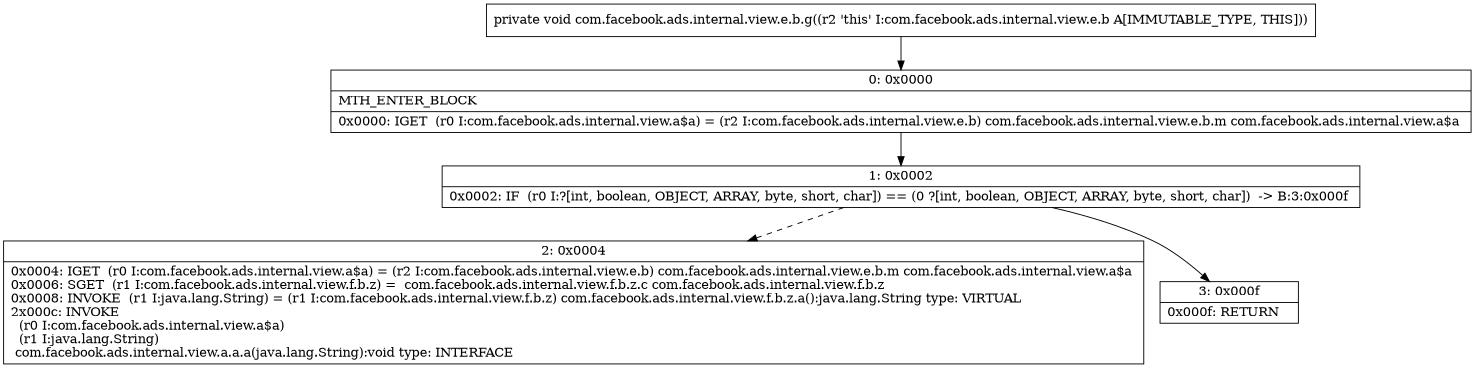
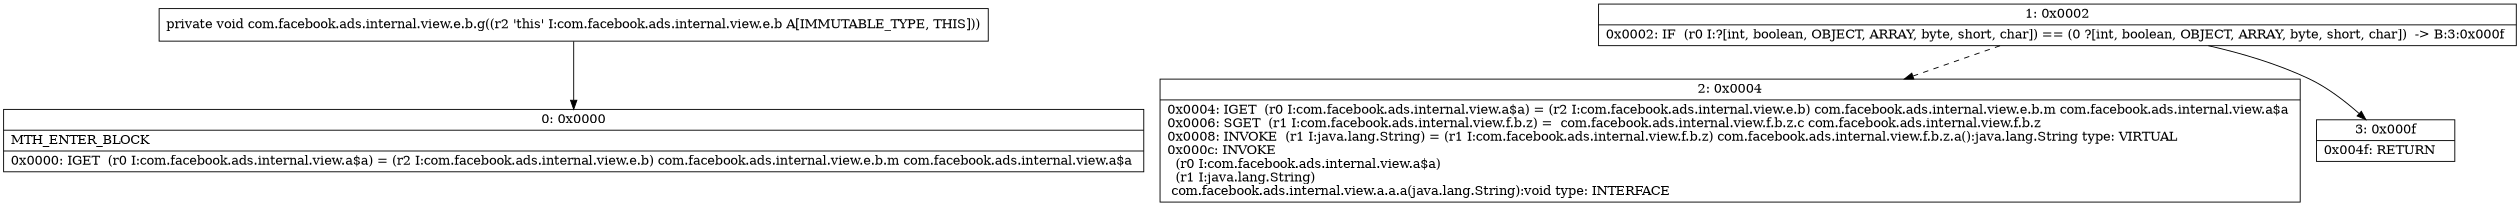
edge "0: 0x0000" -> "1: 0x0002": removed
node "2: 0x0004": text "2x000c: INVOKE" -> "0x000c: INVOKE"
node "3: 0x000f": text "0x000f: RETURN" -> "0x004f: RETURN"
